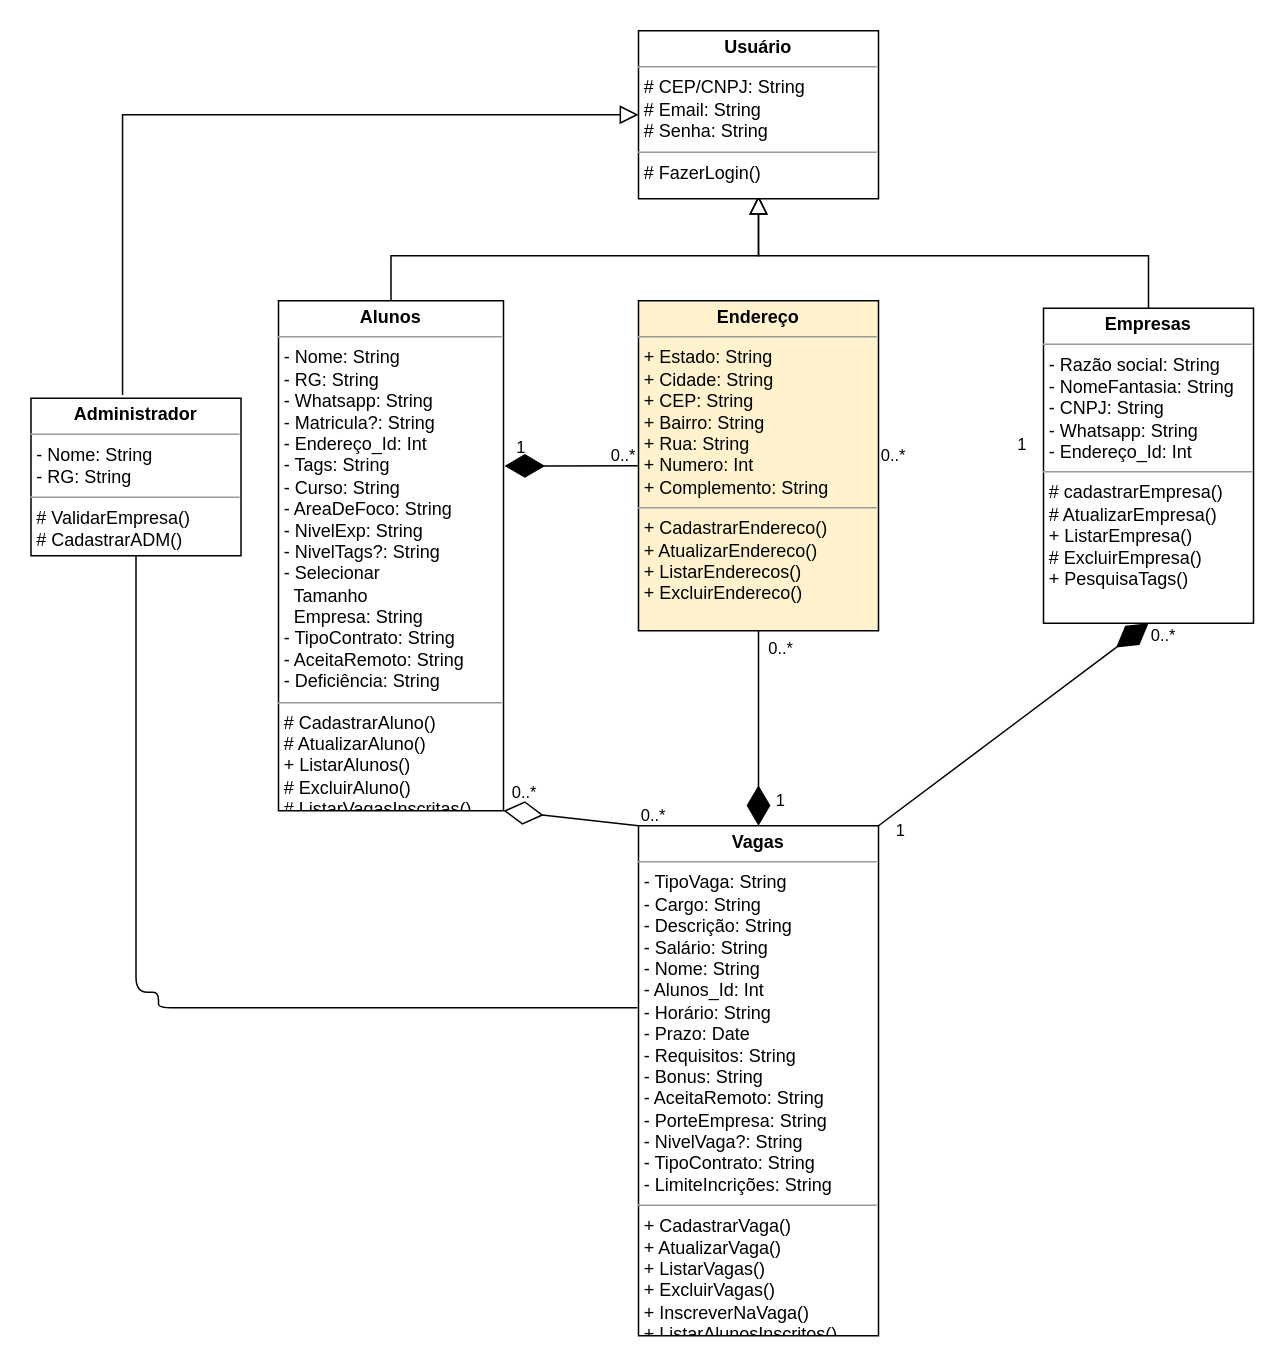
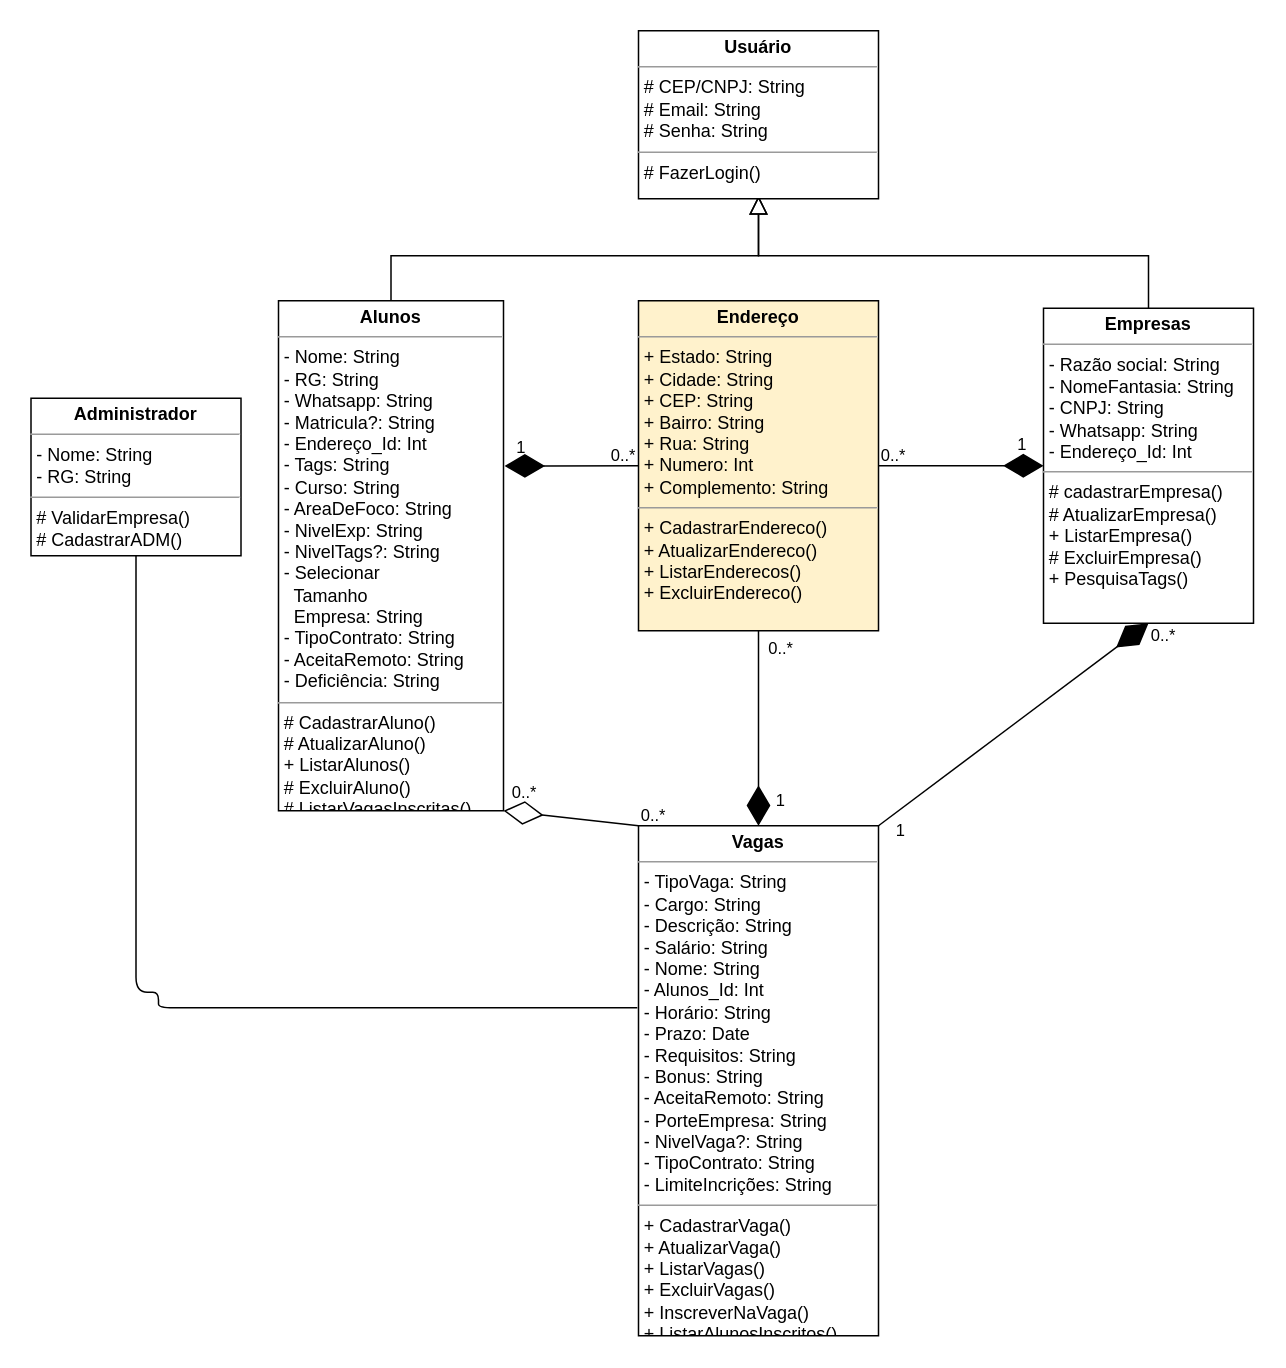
edge "Administrador - Nome: String - RG: String # ValidarEmpresa() # CadastrarADM()" -> "Usuário # CEP/CNPJ: String # Email: String # Senha: String # FazerLogin()": removed
edge "Endereço + Estado: String + Cidade: String + CEP: String + Bairro: String + Rua: String + Numero: Int + Complemento: String + CadastrarEndereco() + AtualizarEndereco() + ListarEnderecos() + ExcluirEndereco()" -> "Empresas - Razão social: String - NomeFantasia: String - CNPJ: String - Whatsapp: String - Endereço_Id: Int # cadastrarEmpresa() # AtualizarEmpresa() + ListarEmpresa() # ExcluirEmpresa() + PesquisaTags()": added
